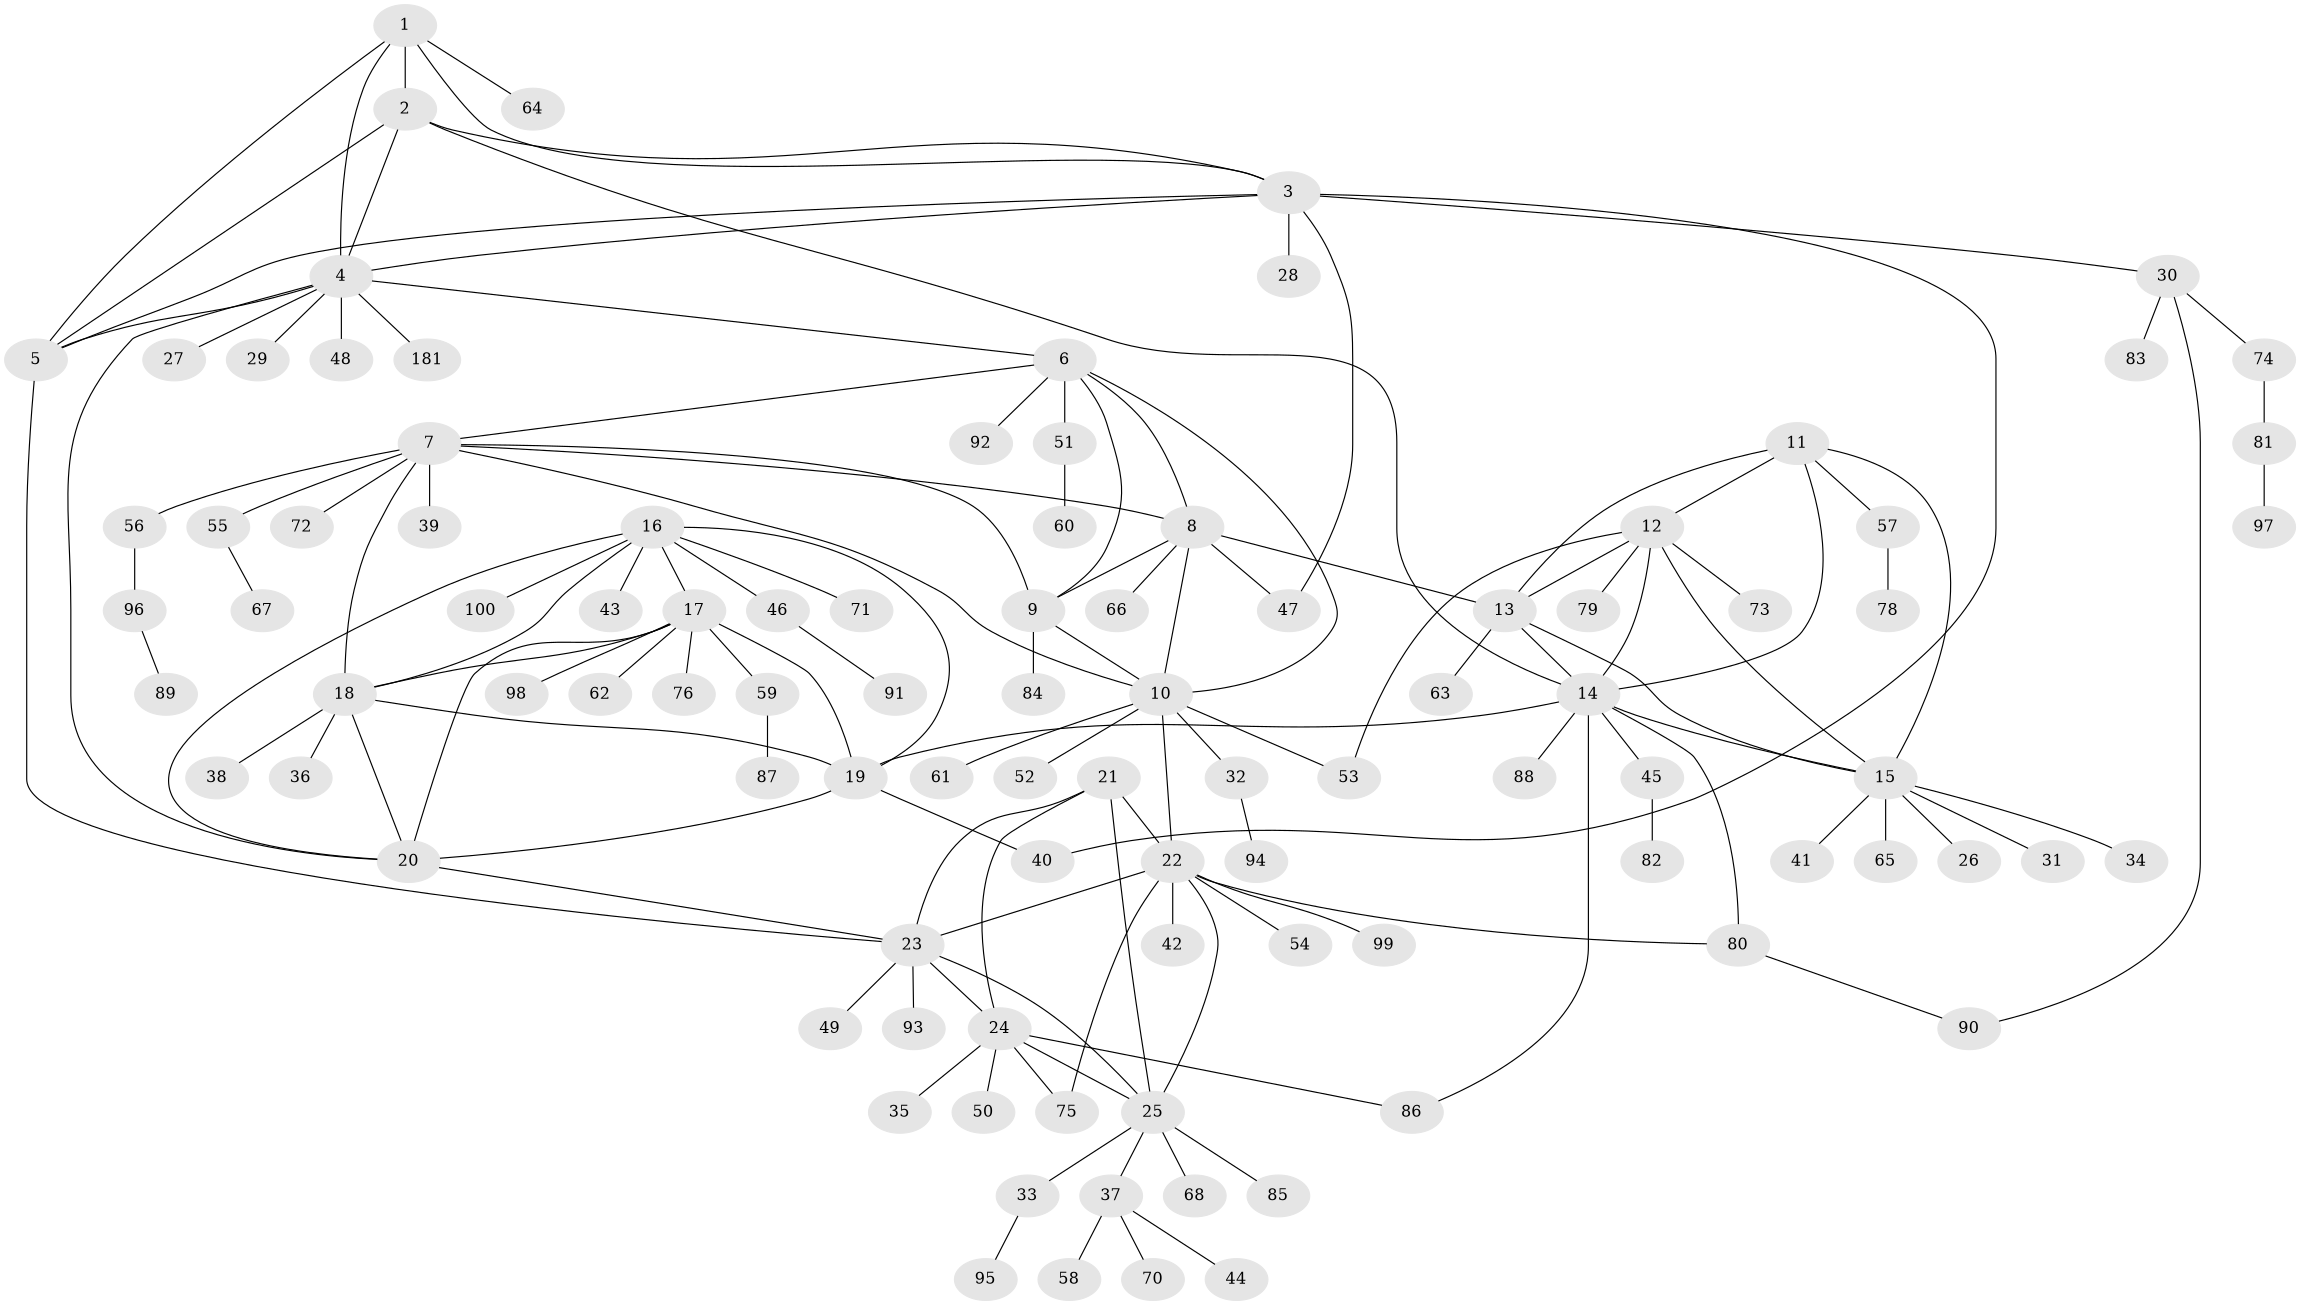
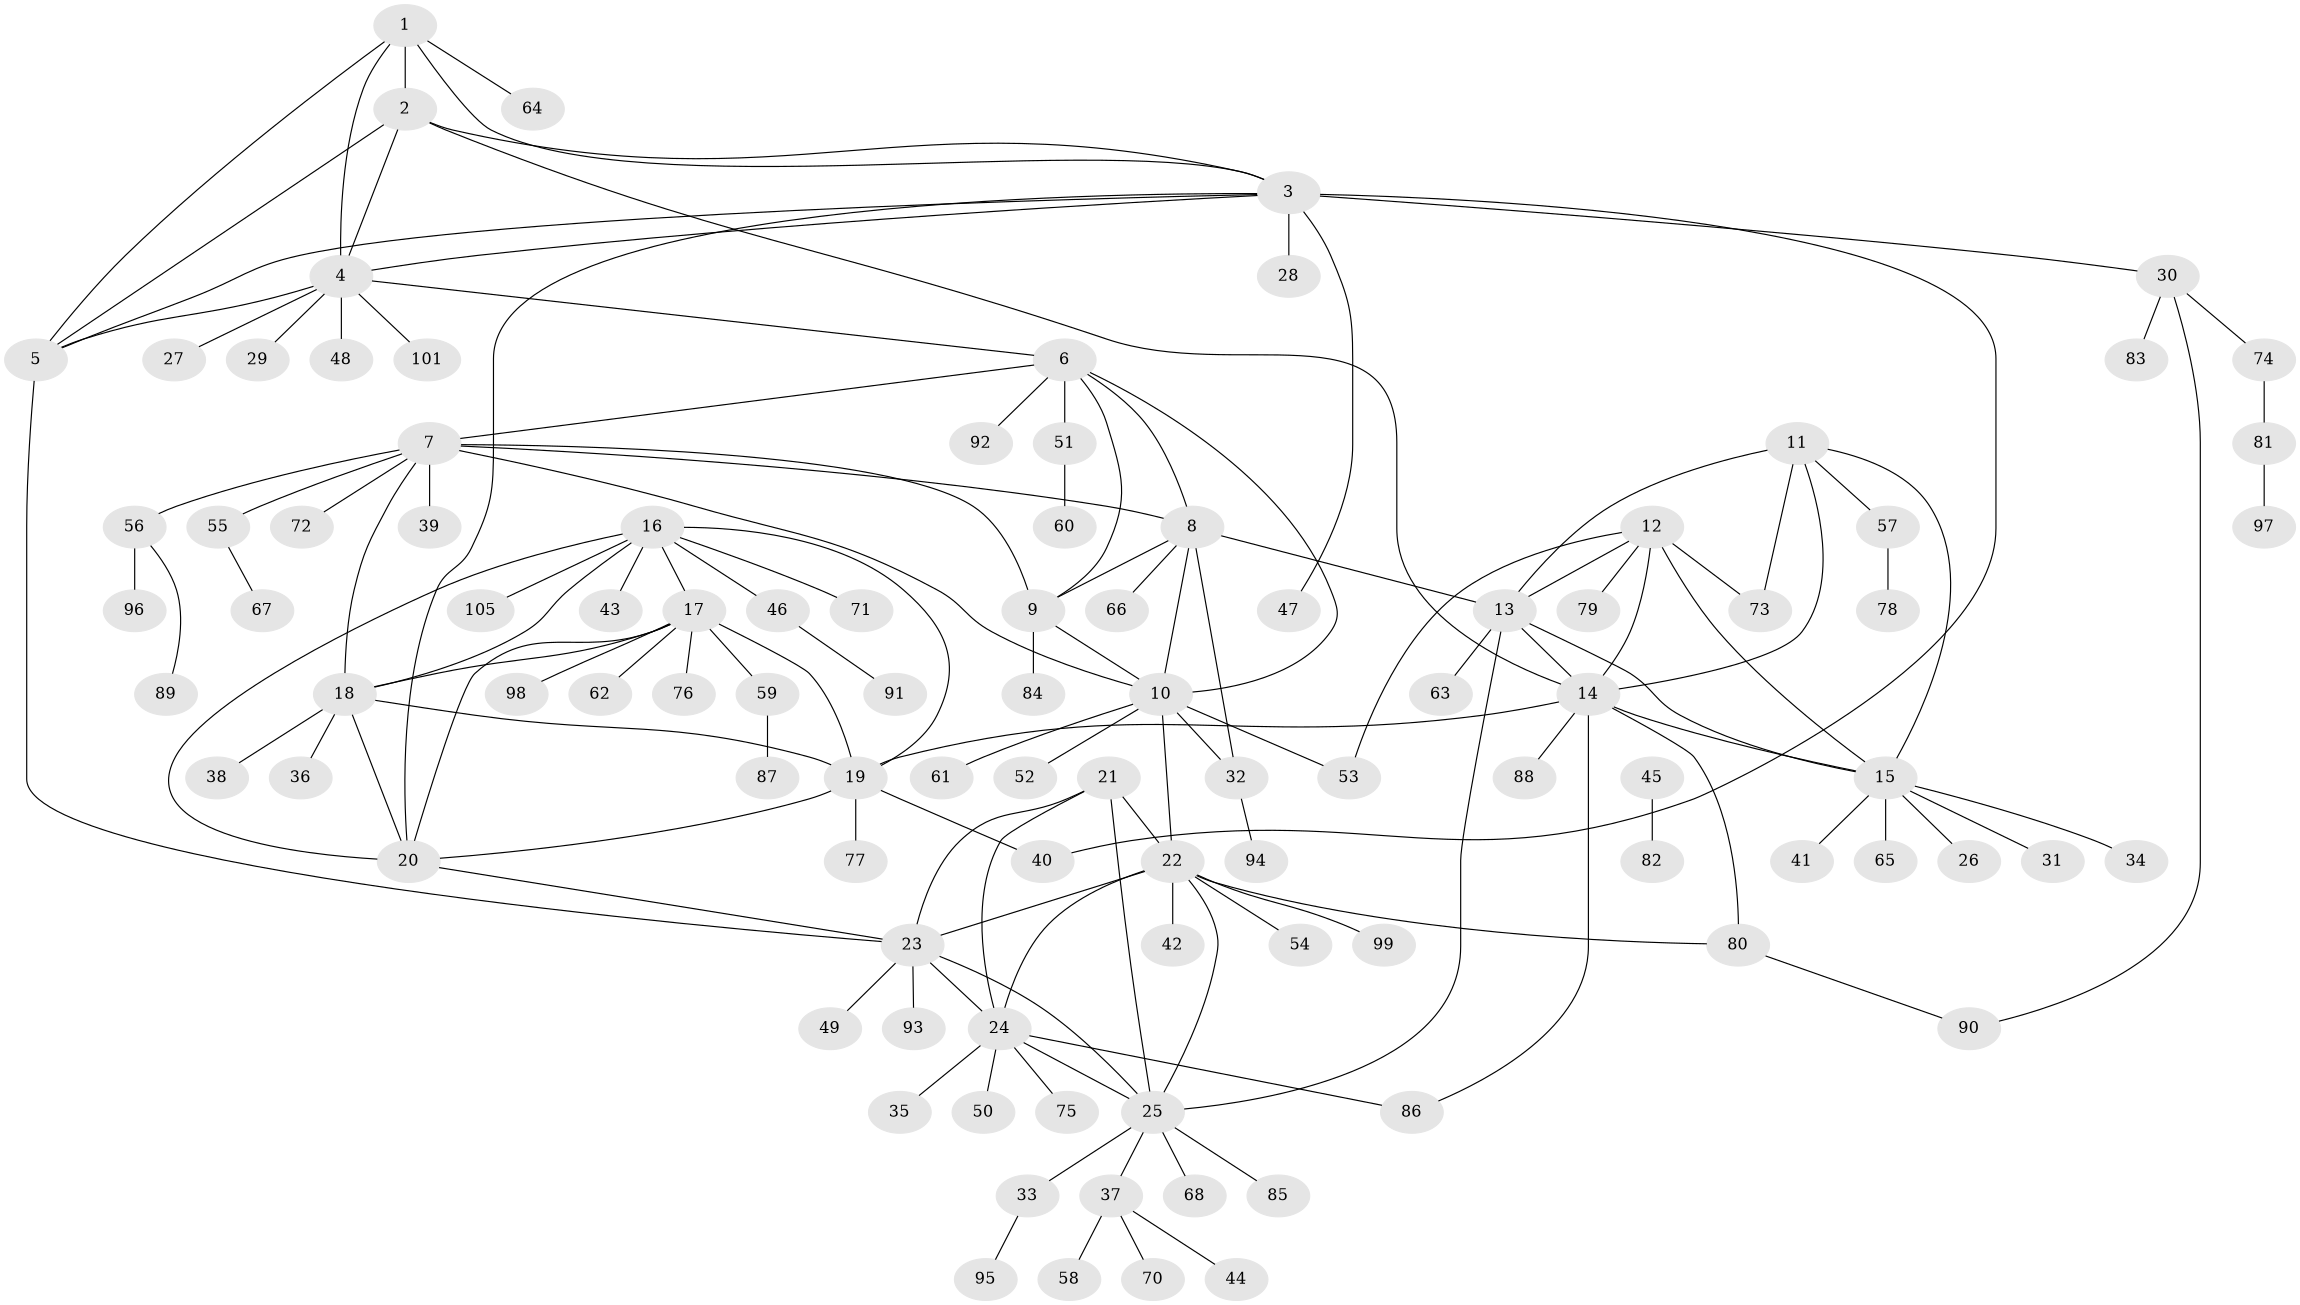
node "181": label "181" -> "101"
edge "11" -- "12": now "11" -- "73"
edge "8" -- "47": now "8" -- "32"
edge "4" -- "20": now "3" -- "20"
node "100": label "100" -> "105"
edge "96" -- "89": now "56" -- "89"
edge "14" -- "45": removed
node "77": added
edge "13" -- "25": added
edge "22" -- "75": now "22" -- "24"
